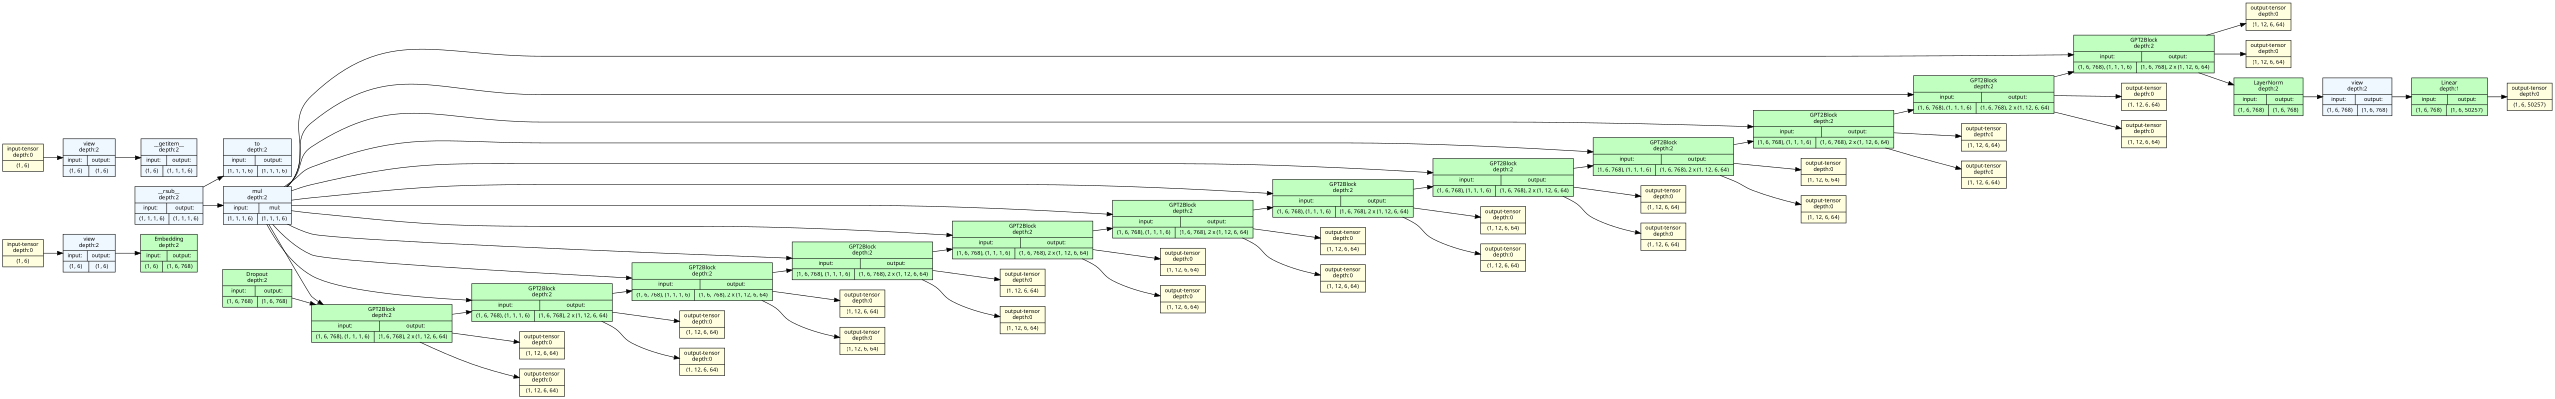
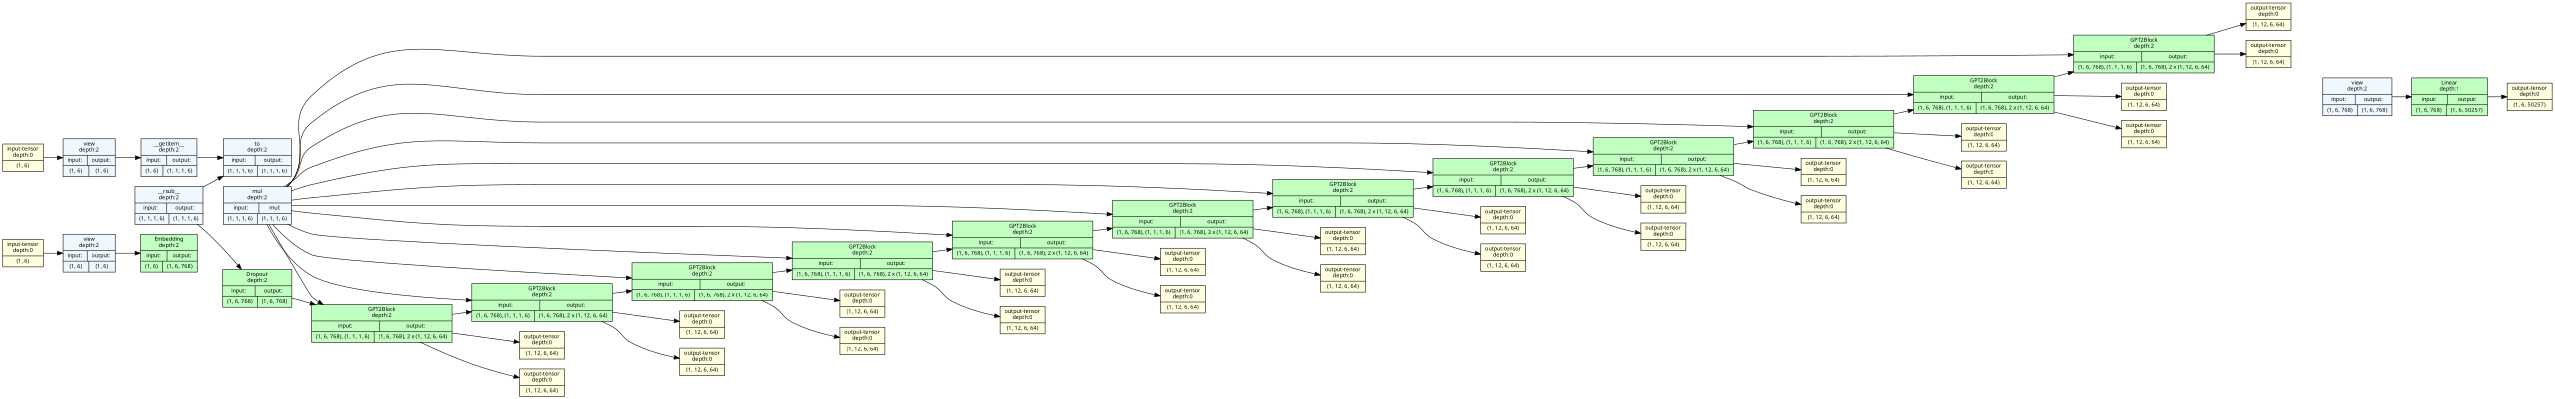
node "LayerNorm": removed
edge "__getitem__" -> "to": added
edge "__rsub__" -> "mul": now "__rsub__" -> "Dropout"
